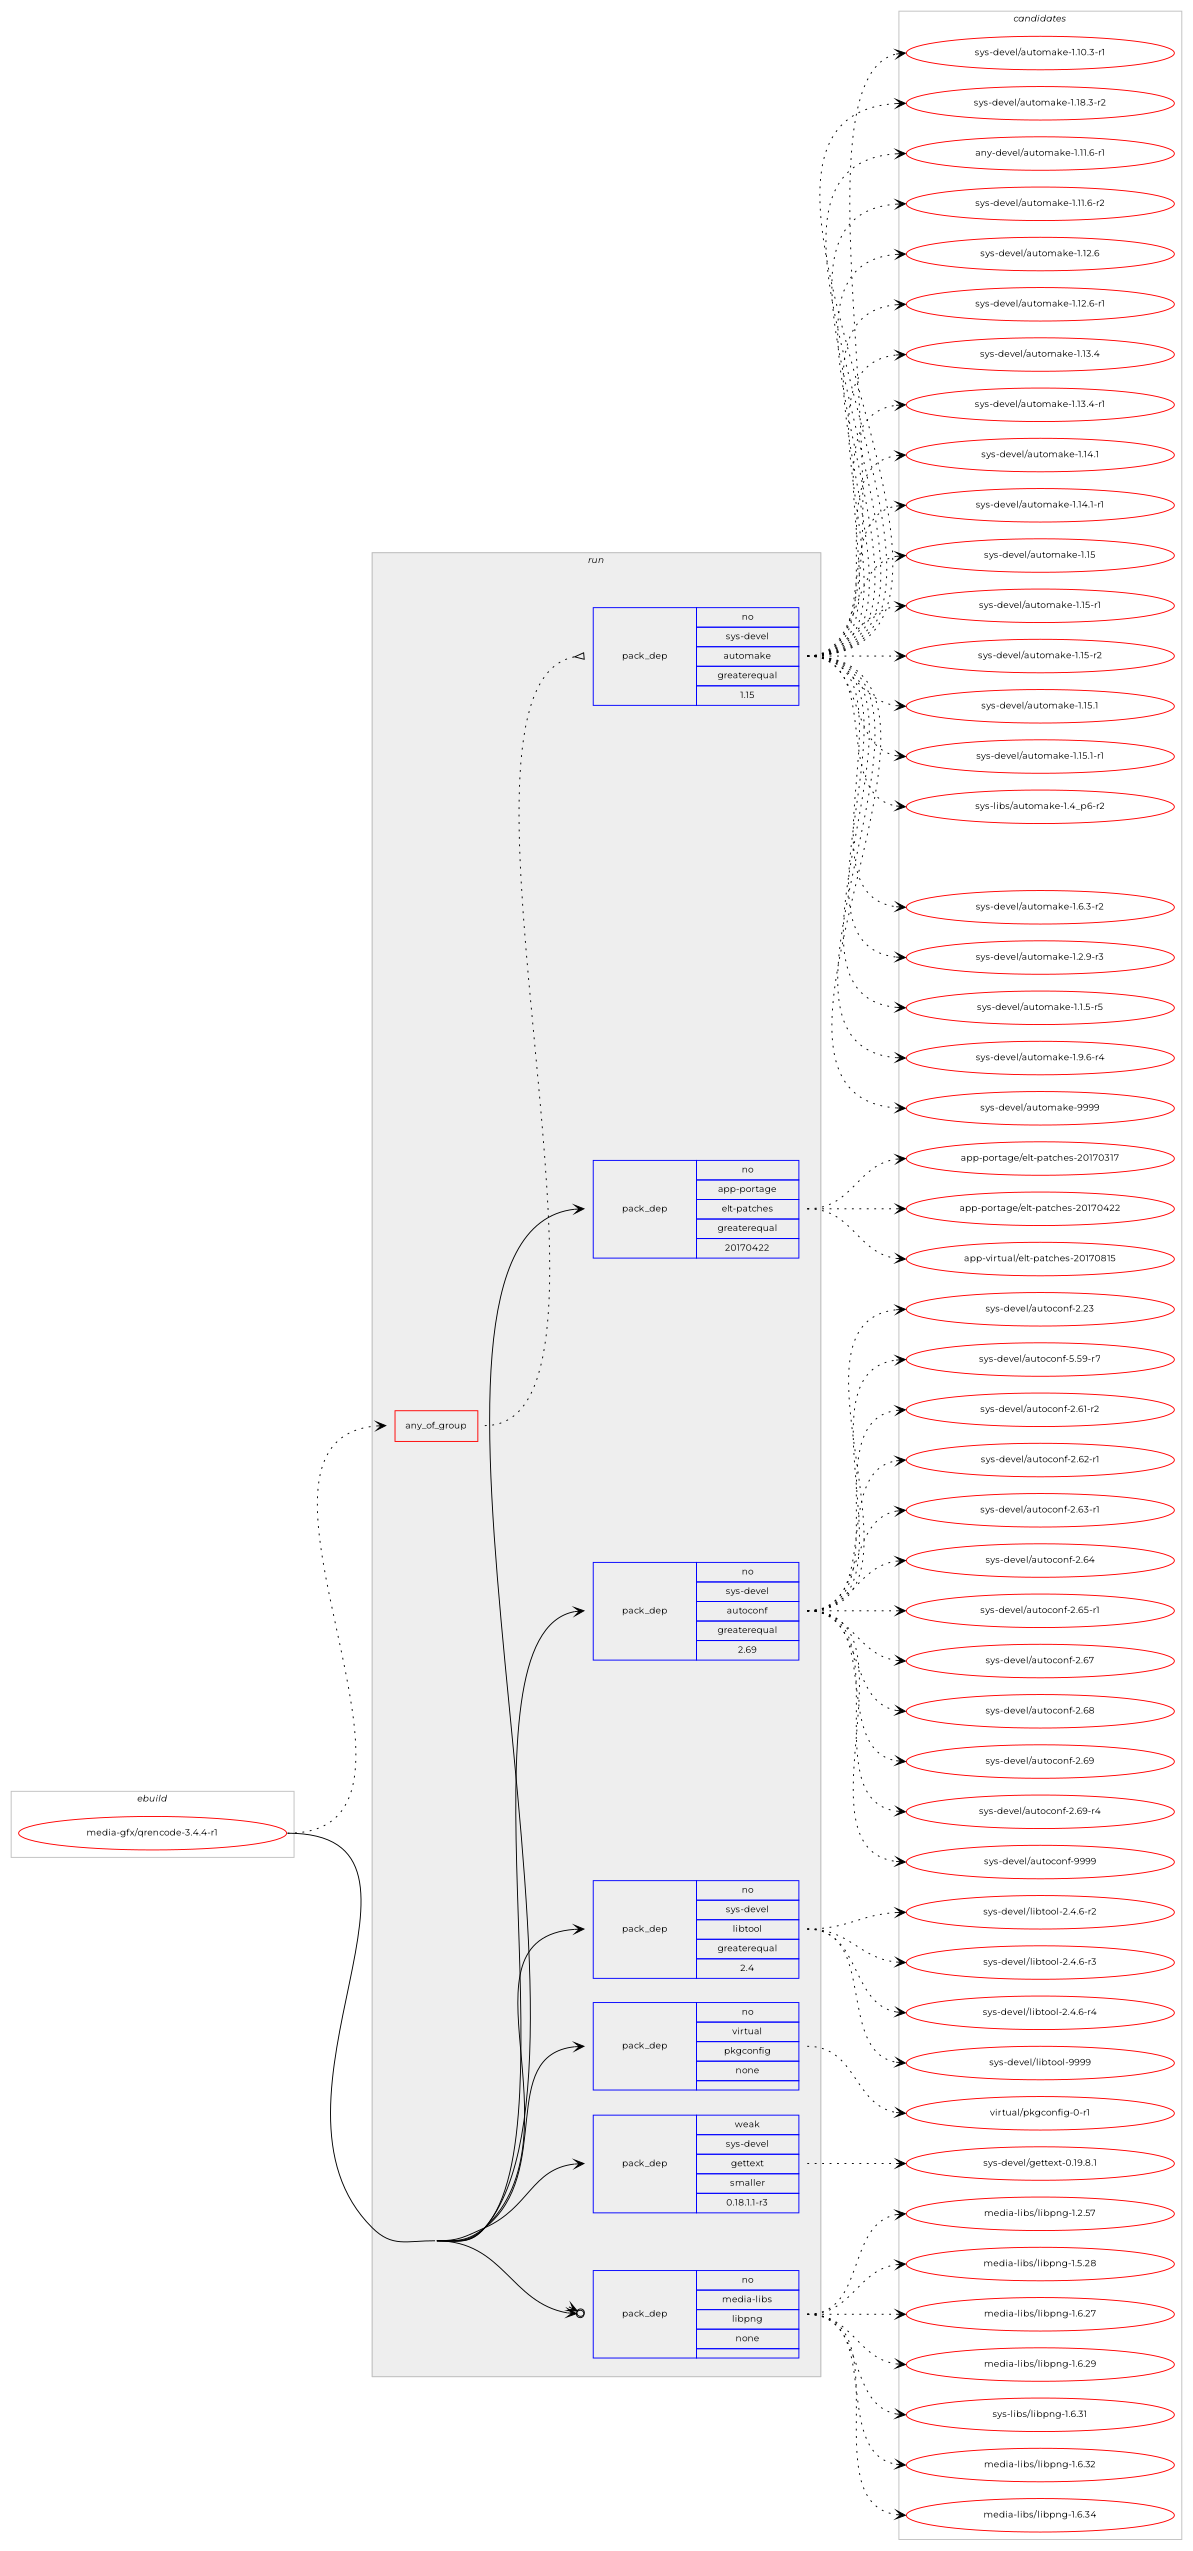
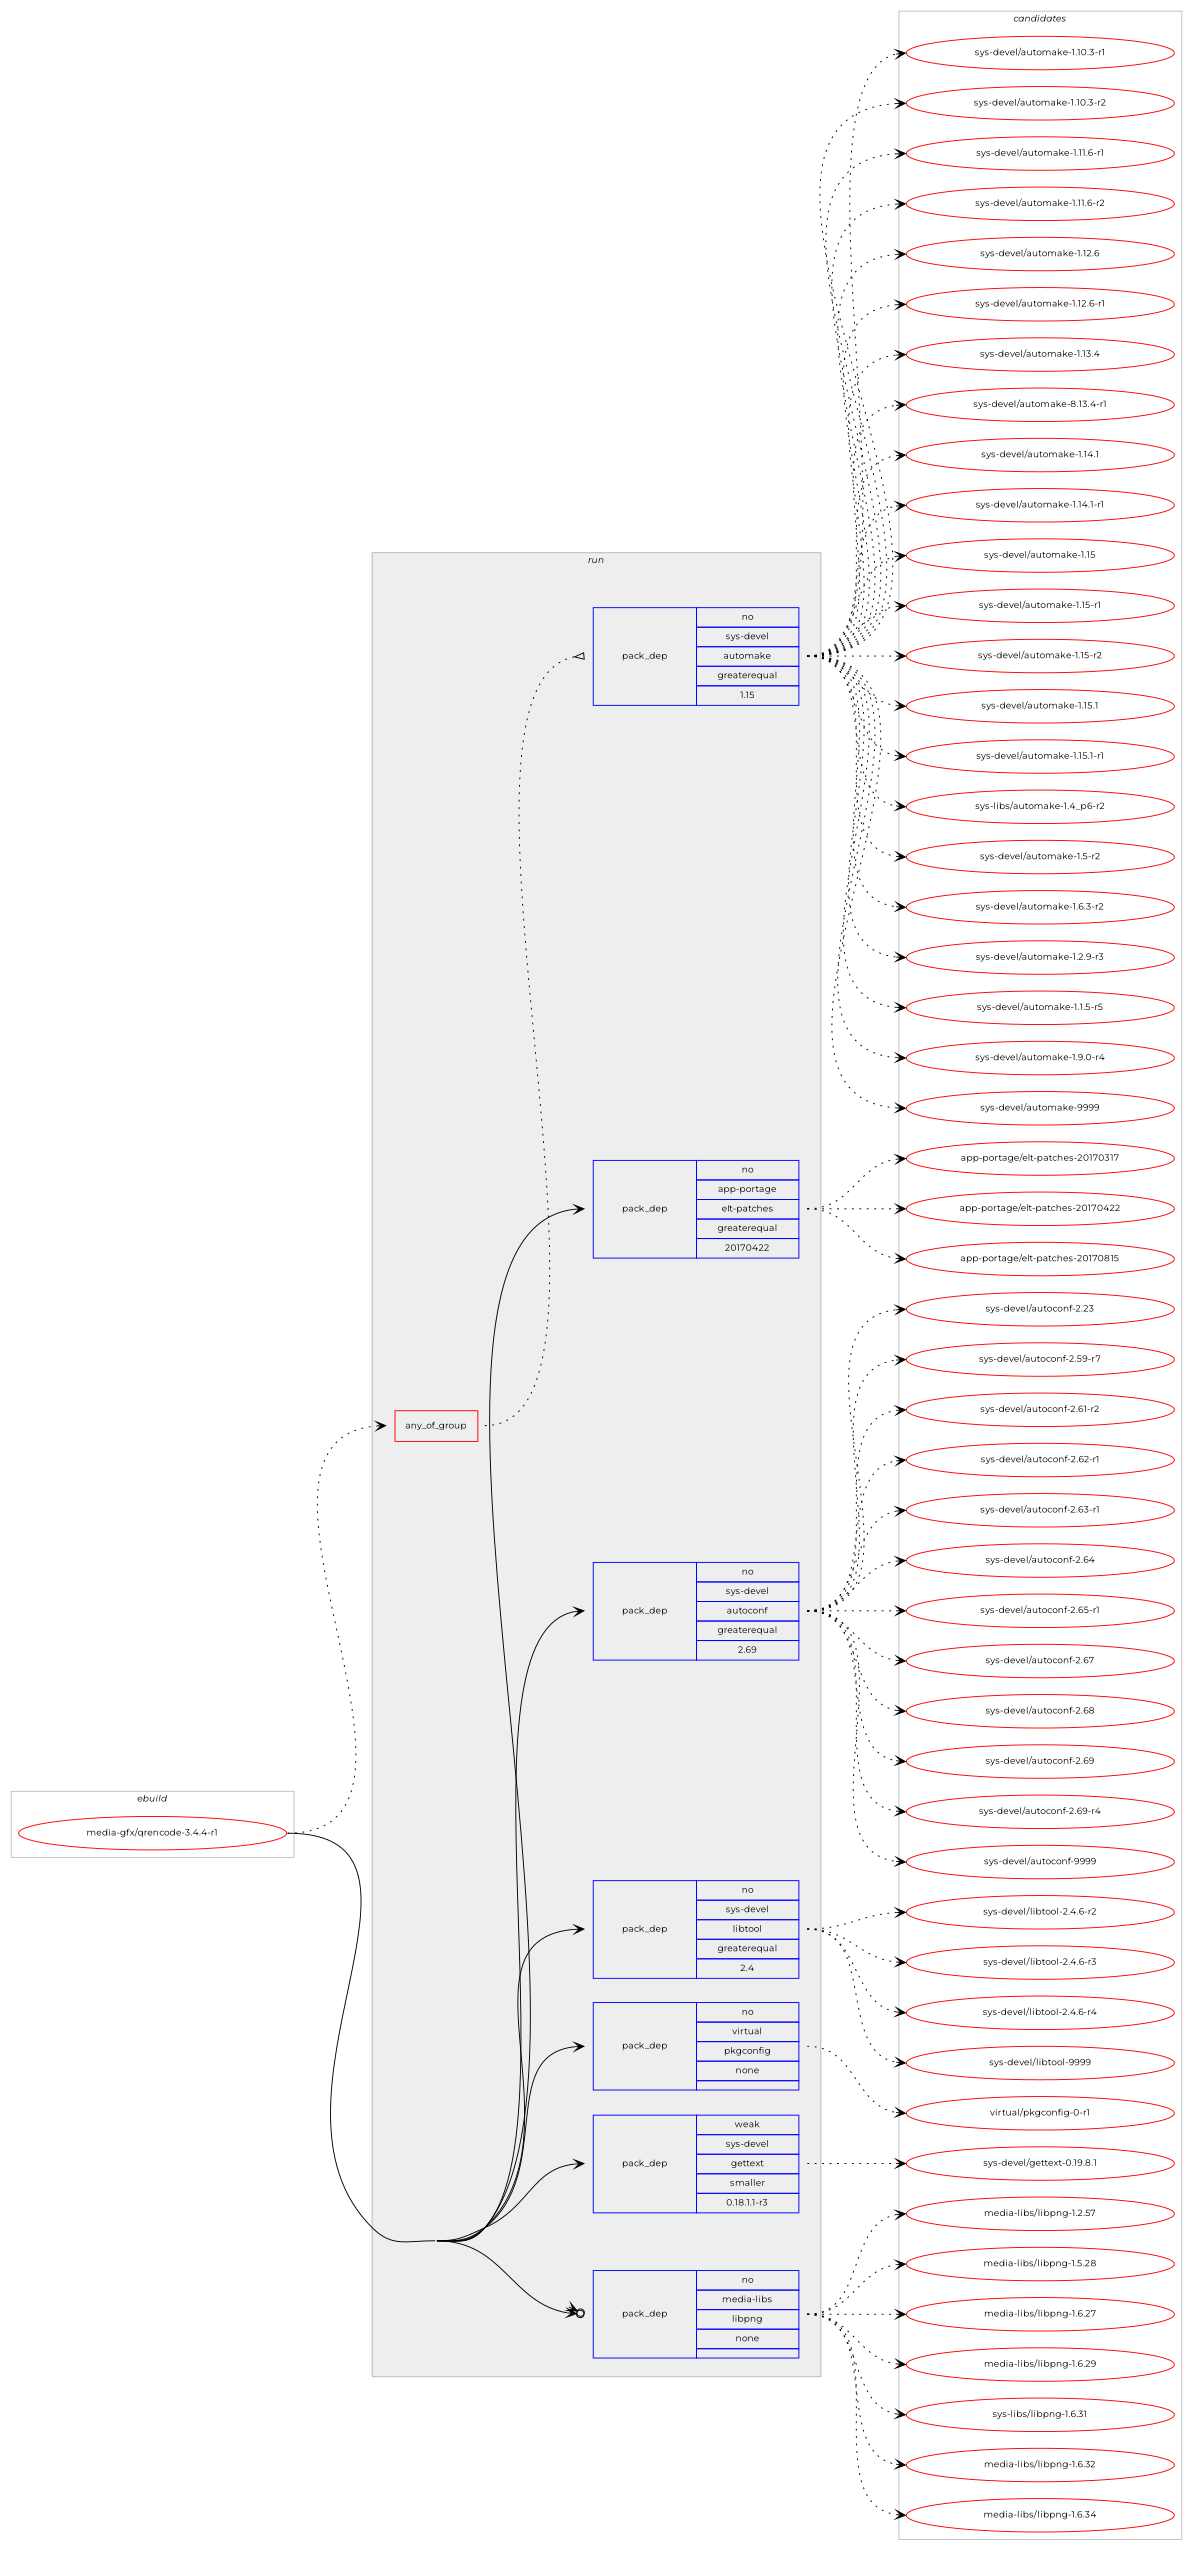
node "sys-devel/automake-1.18.3-r2": label "sys-devel/automake-1.18.3-r2" -> "sys-devel/automake-1.10.3-r2"
node "any-devel/automake-1.11.6-r1": label "any-devel/automake-1.11.6-r1" -> "sys-devel/automake-1.11.6-r1"
node "sys-devel/automake-1.13.4-r1": label "sys-devel/automake-1.13.4-r1" -> "sys-devel/automake-8.13.4-r1"
node "sys-devel/automake-1.5-r2": added
node "sys-devel/automake-1.9.6-r4": label "sys-devel/automake-1.9.6-r4" -> "sys-devel/automake-1.9.0-r4"
node "app-virtual/elt-patches-20170815": label "app-virtual/elt-patches-20170815" -> "app-portage/elt-patches-20170815"
node "sys-devel/autoconf-5.59-r7": label "sys-devel/autoconf-5.59-r7" -> "sys-devel/autoconf-2.59-r7"
